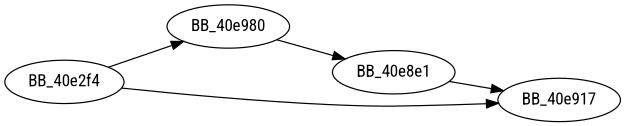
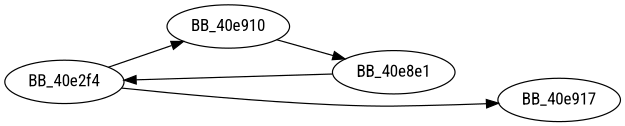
node "BB_40e980": label "BB_40e980" -> "BB_40e910"
edge "BB_40e8e1" -> "BB_40e917": now "BB_40e8e1" -> "BB_40e2f4"
